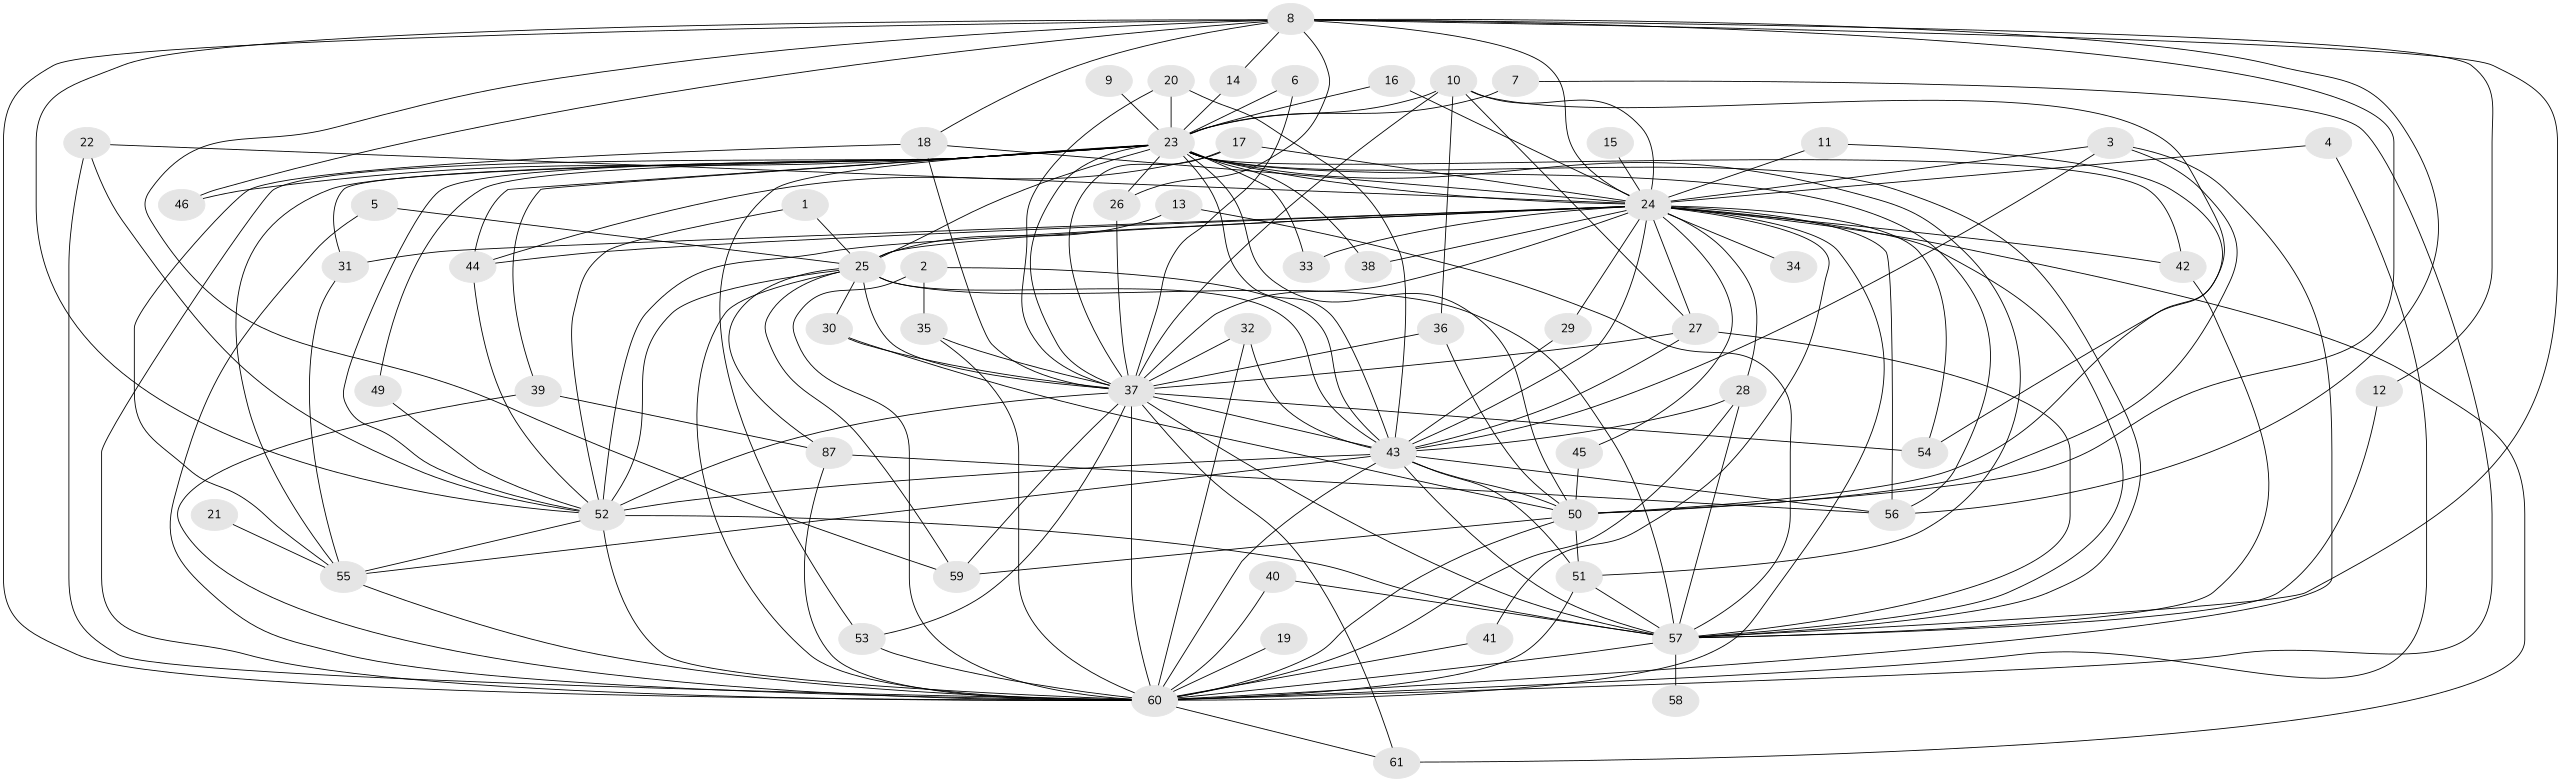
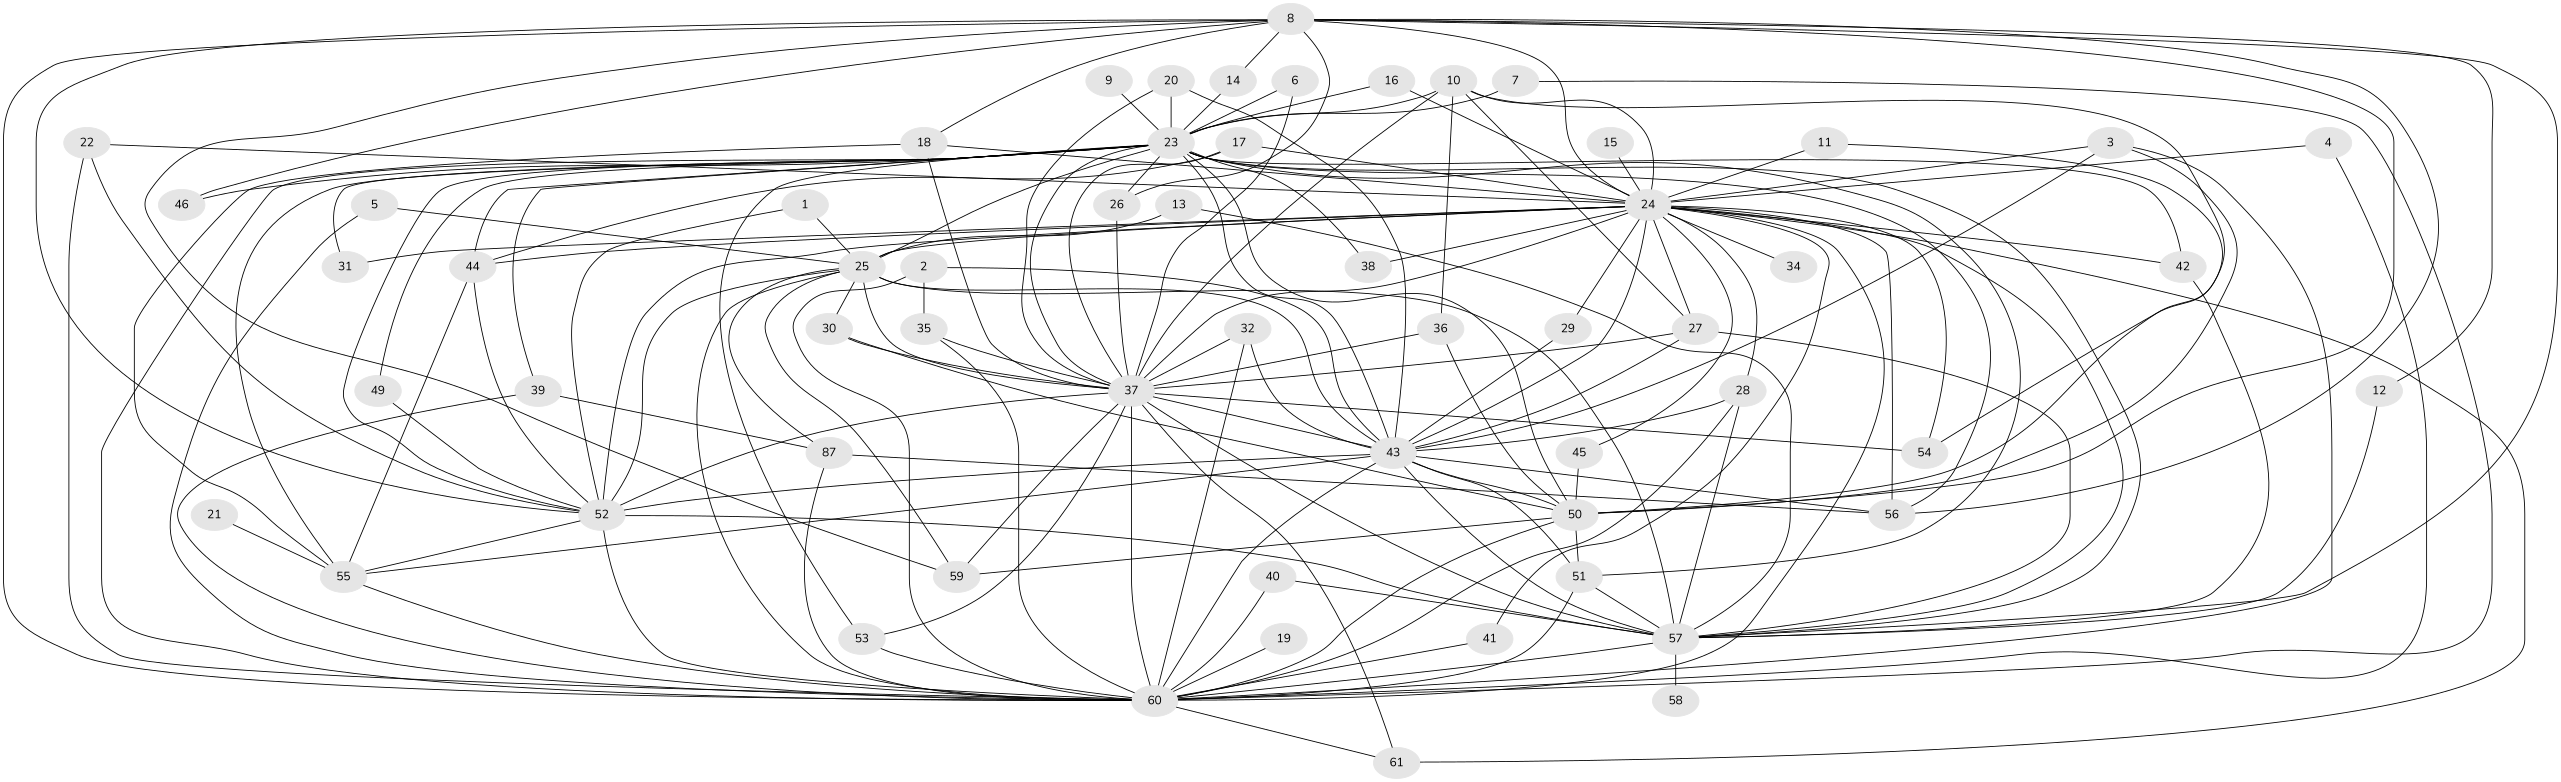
edge "23" -- "24": removed
node "33": removed
edge "31" -- "55": now "44" -- "55"
